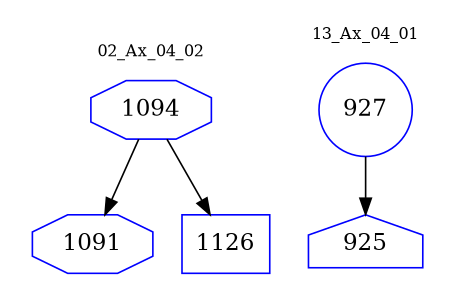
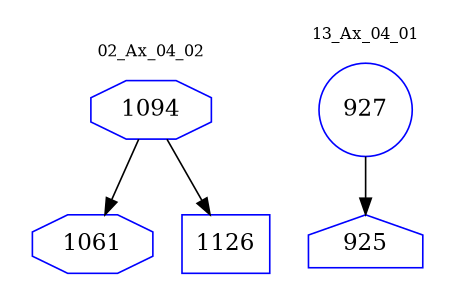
node "1091": label "1091" -> "1061"
